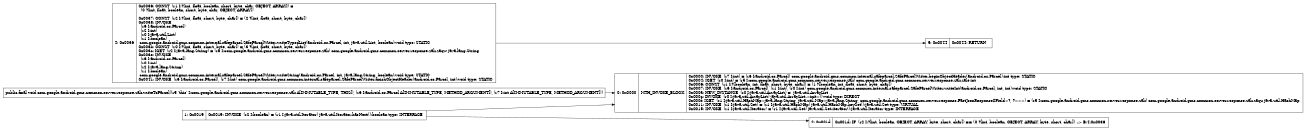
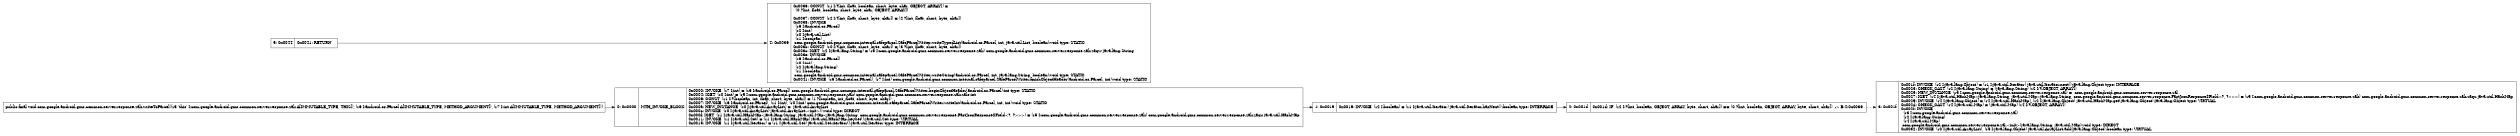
edge "4: 0x0036" -> "5: 0x0044": reversed
node "5: 0x0044": text "0x0044: RETURN" -> "0x0041: RETURN"
node "3: 0x001f": added
edge "1: 0x0019" -> "0: 0x0000": reversed
